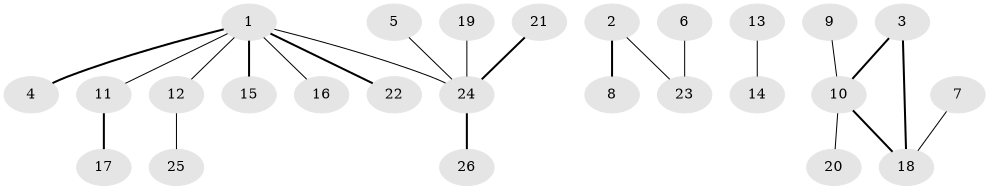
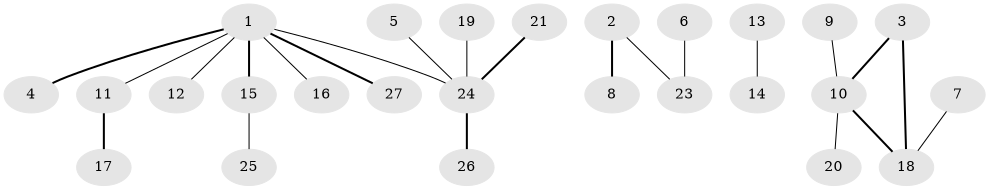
node "22": label "22" -> "27"
edge "12" -- "25": now "15" -- "25"
